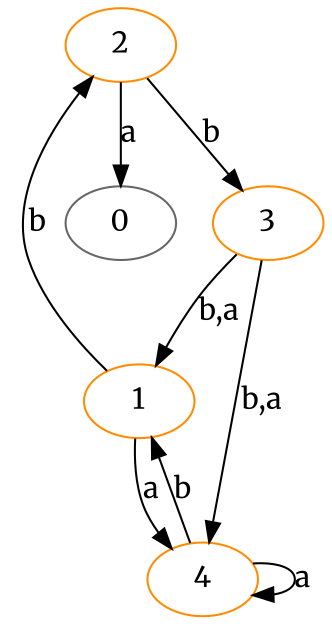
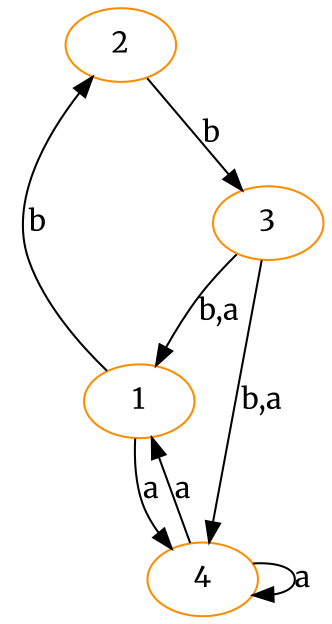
node "0": removed
edge "4" -> "1": label "b" -> "a"
